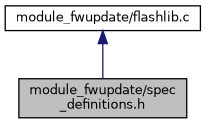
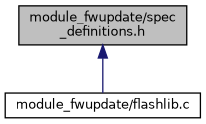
edge "module_fwupdate/spec _definitions.h" -> "module_fwupdate/flashlib.c": reversed
